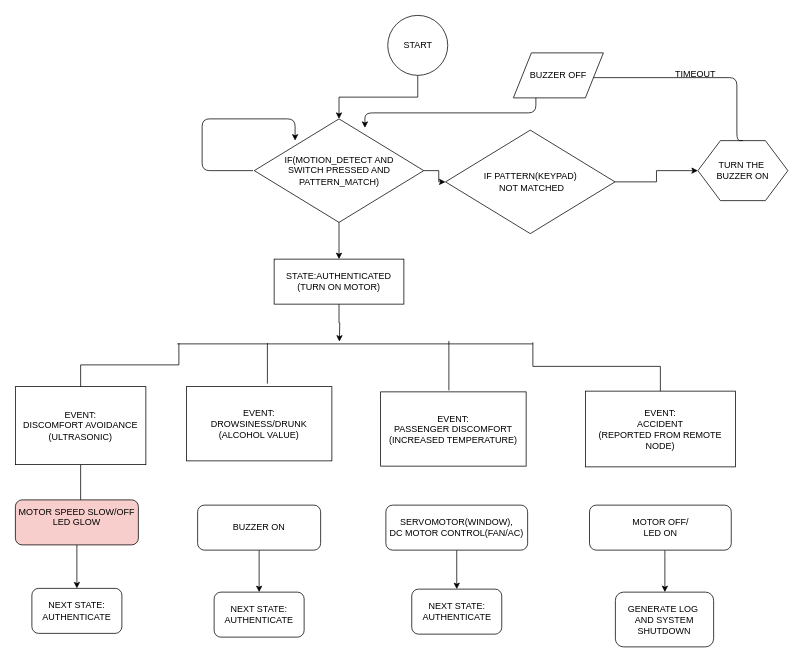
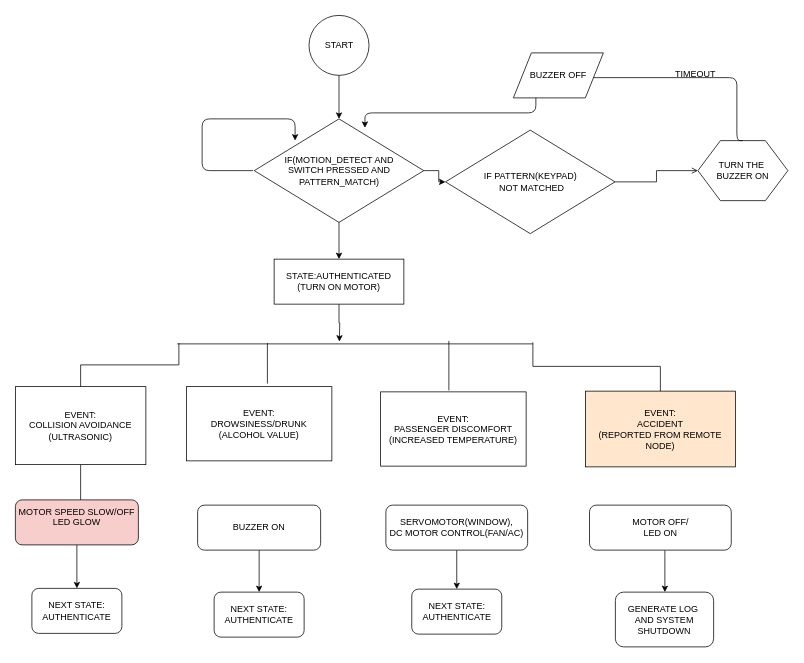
node "START": moved (418, 45) -> (339, 45)
edge "IF PATTERN(KEYPAD) NOT MATCHED" -> "TURN THE BUZZER ON": arrowhead classic -> open
node "EVENT: DISCOMFORT AVOIDANCE (ULTRASONIC)": label "EVENT: DISCOMFORT AVOIDANCE (ULTRASONIC)" -> "EVENT: COLLISION AVOIDANCE (ULTRASONIC)"
node "EVENT: ACCIDENT (REPORTED FROM REMOTE NODE)": fillcolor #ffffff -> #ffe6cc
